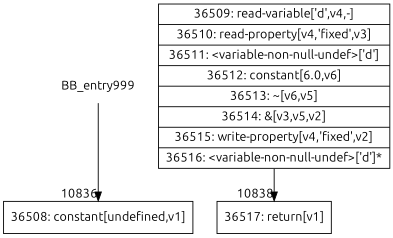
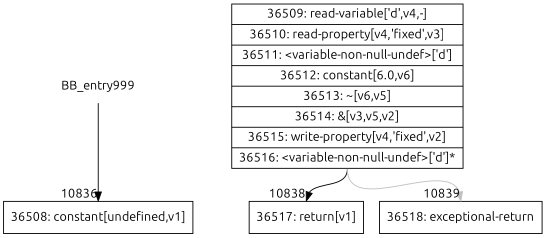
node "36518: exceptional-return": added
